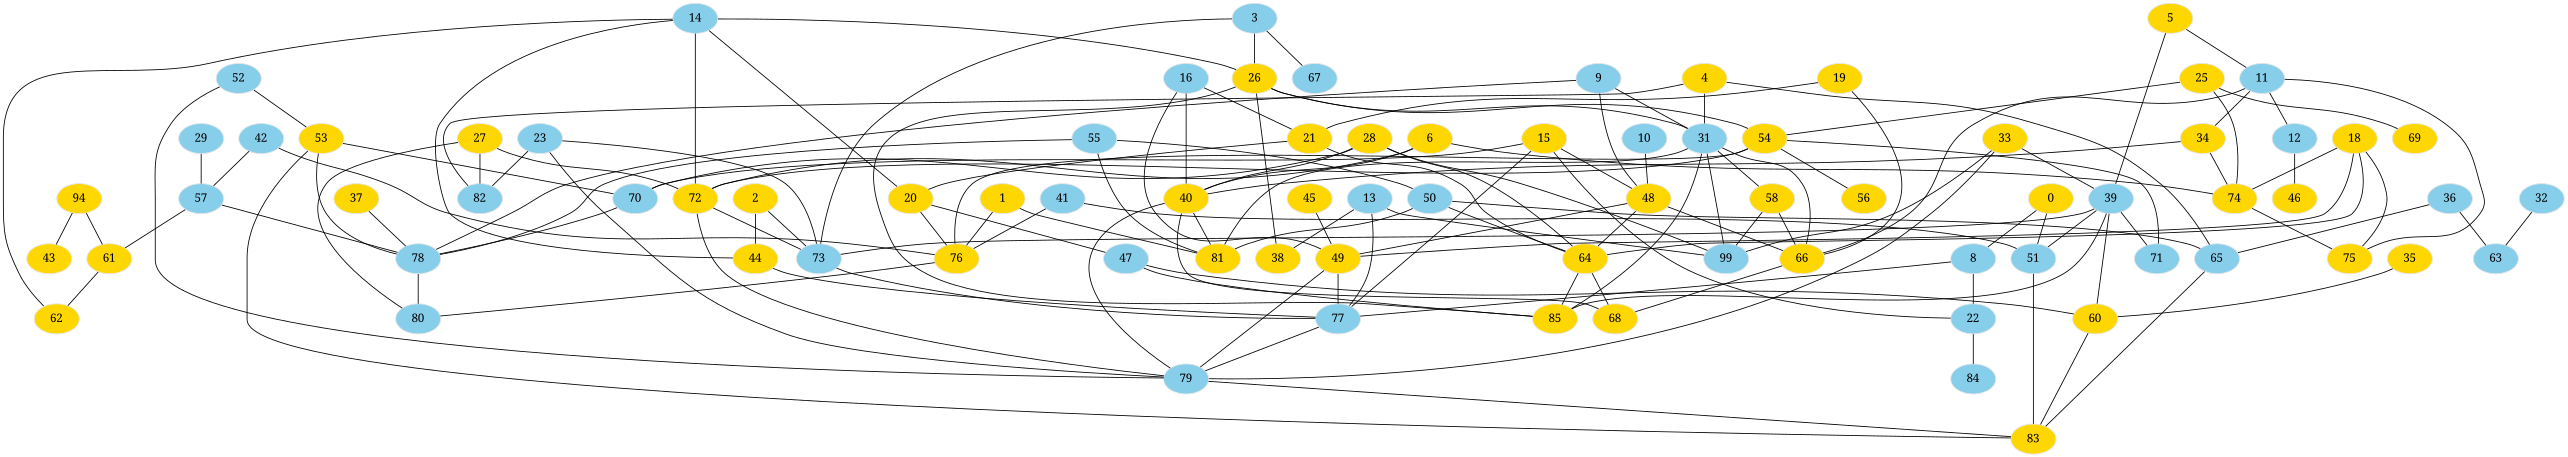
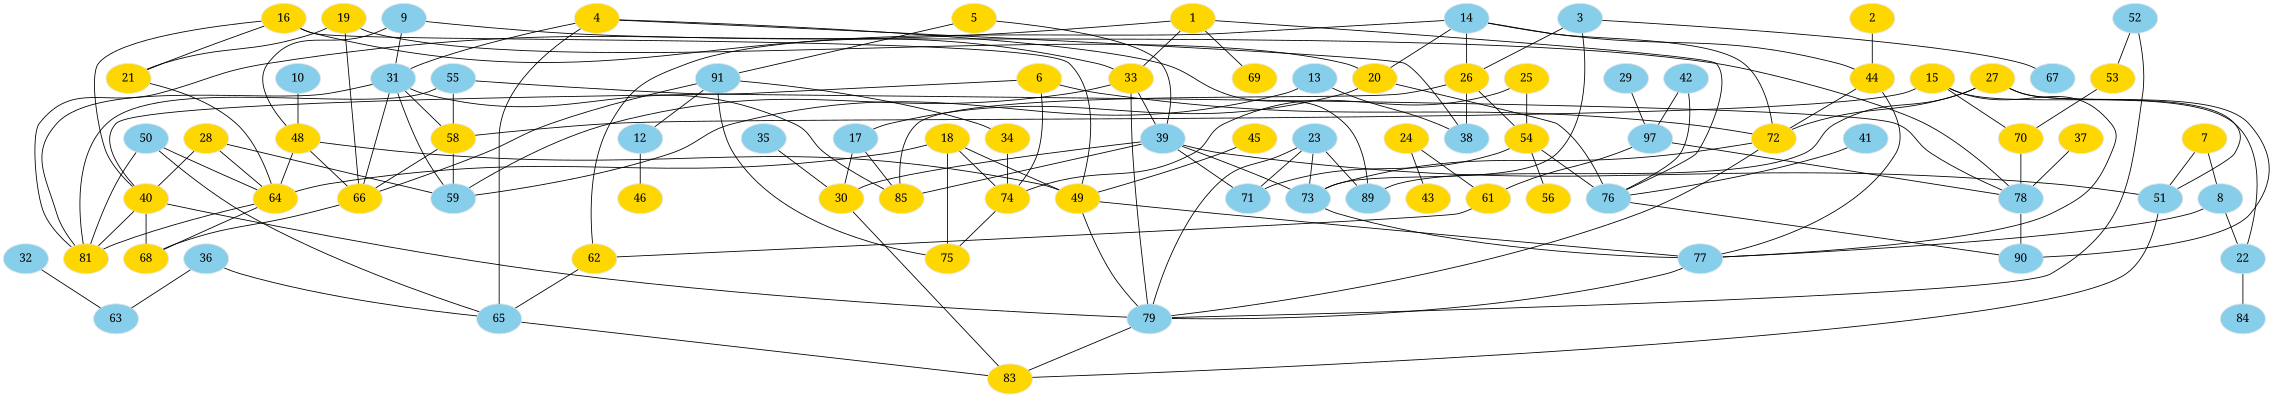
edge "4" -- "38": added
edge "1" -- "33": added
edge "16" -- "33": added
node "16": fillcolor skyblue -> gold
node "11": label "11" -> "91"
edge "26" -- "31": removed
edge "25" -- "69": now "1" -- "69"
edge "21" -- "20": now "19" -- "20"
edge "55" -- "50": now "55" -- "58"
edge "34" -- "40": removed
edge "54" -- "72": now "44" -- "72"
edge "23" -- "71": added
edge "28" -- "70": removed
edge "15" -- "48": now "15" -- "58"
node "94": label "94" -> "24"
node "57": label "57" -> "97"
node "82": label "82" -> "89"
node "70": fillcolor skyblue -> gold
node "0": label "0" -> "7"
edge "41" -- "51": now "27" -- "51"
edge "53" -- "78": removed
edge "2" -- "73": removed
node "76": fillcolor gold -> skyblue
node "47": label "47" -> "17"
node "38": fillcolor gold -> skyblue
node "99": label "99" -> "59"
node "35": fillcolor gold -> skyblue
edge "13" -- "77": removed
edge "62" -- "65": added
edge "64" -- "85": now "64" -- "81"
node "80": label "80" -> "90"
node "60": label "60" -> "30"
edge "53" -- "83": removed
